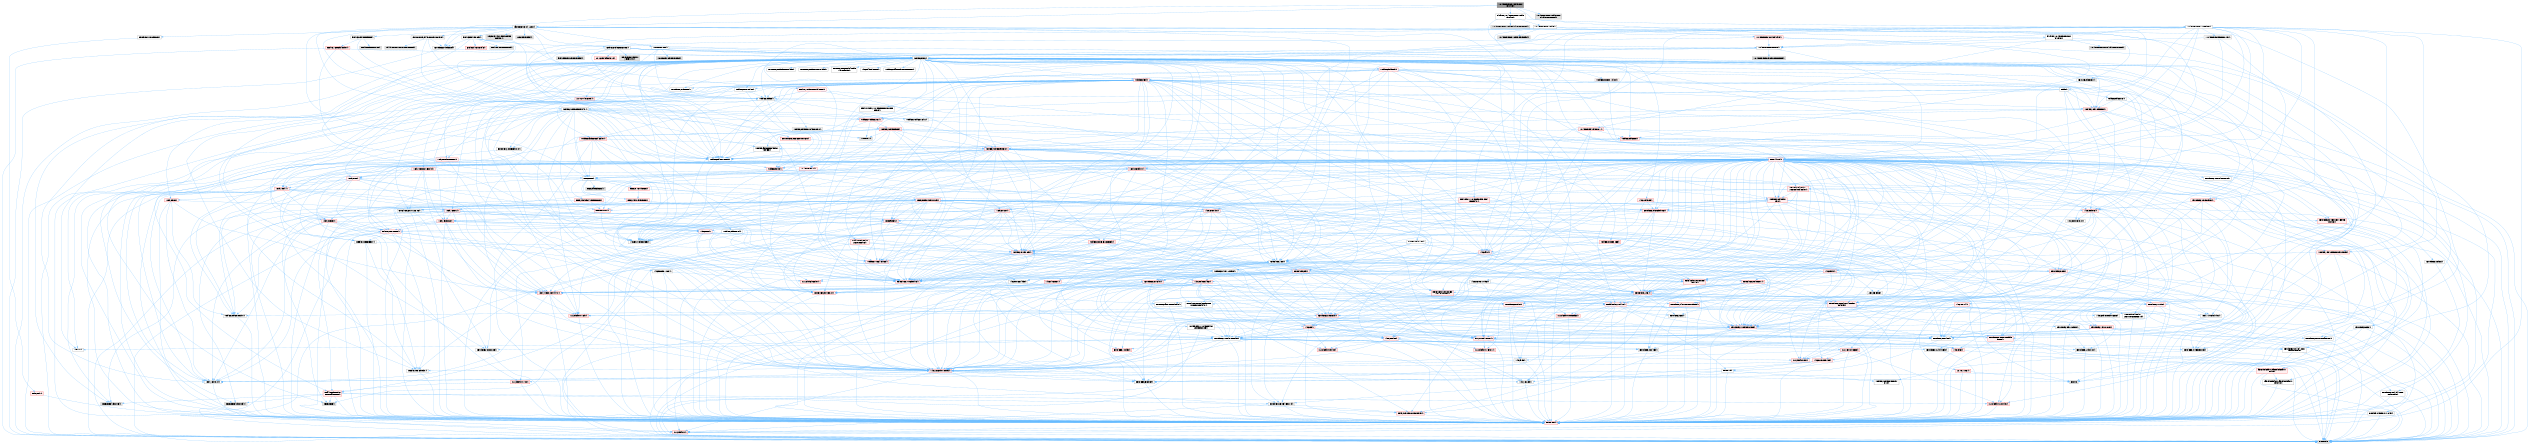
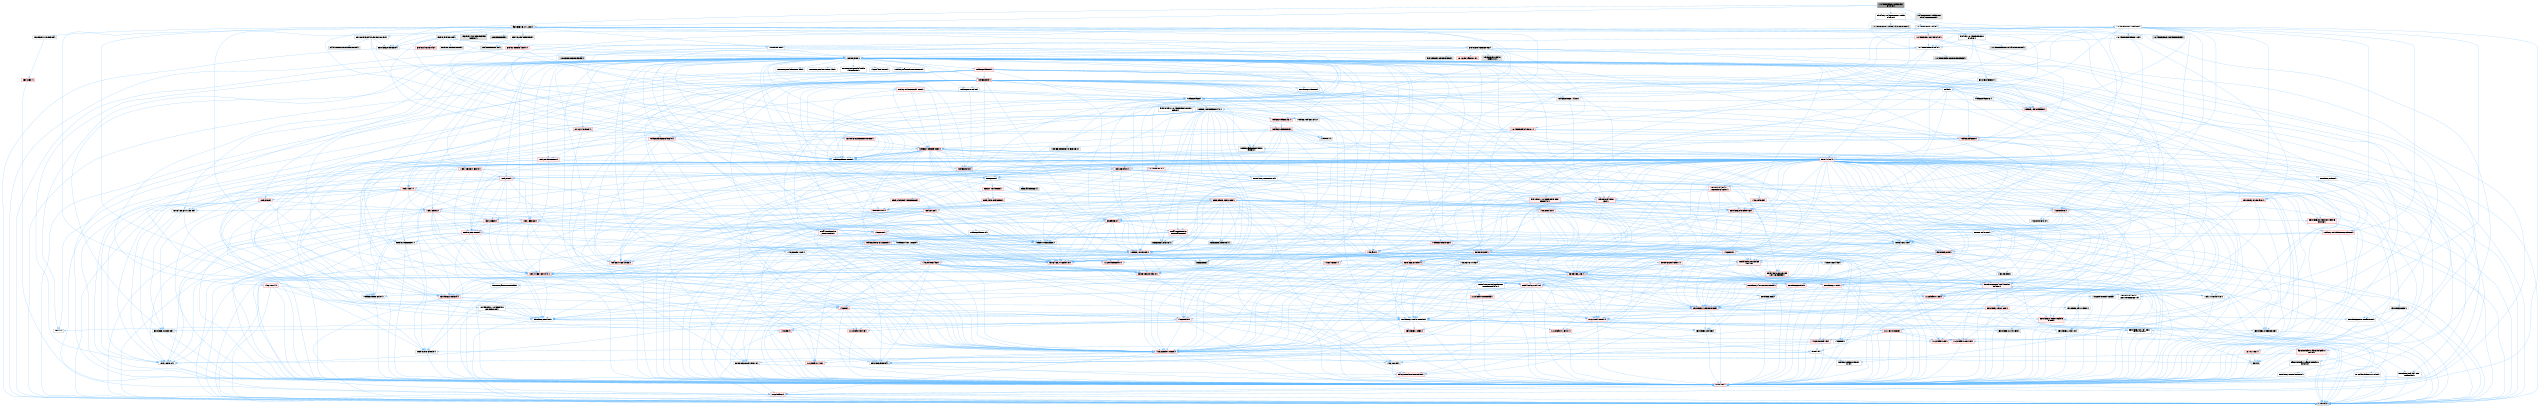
node "UObject/GarbageCollection UObject.h": label "UObject/GarbageCollection UObject.h" -> "UObject/GarbageCollection Globals.h"
node "Stricmp/LogMacros.h": label "Stricmp/LogMacros.h" -> "Logging/LogMacros.h"
edge "UObject/UnrealNames.h" -> "UObject/PrimaryAssetId.h": reversed
edge "HAL/PlatformMisc.h" -> "ProfilingDebugging /CpuProfilerTrace.h": reversed
